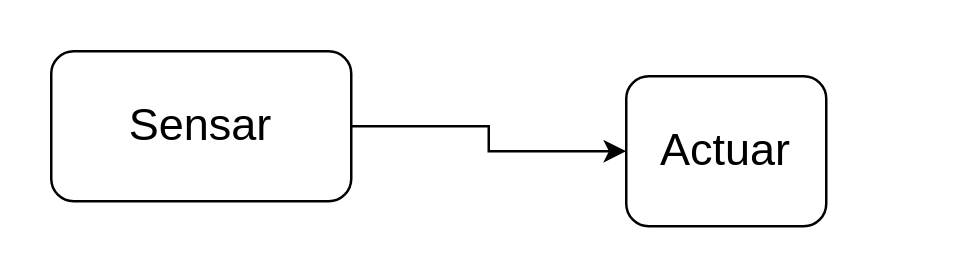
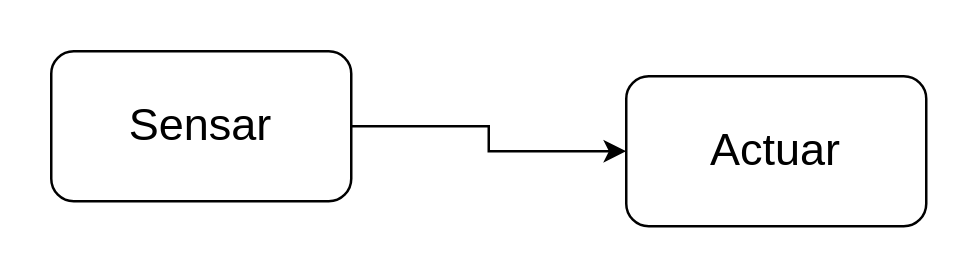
node "Actuar": size 200x150 -> 300x150
